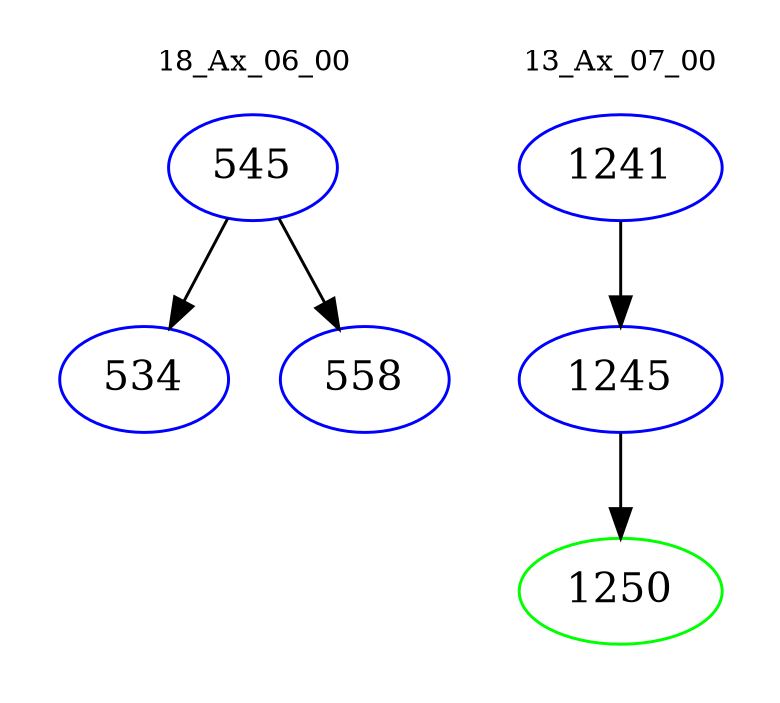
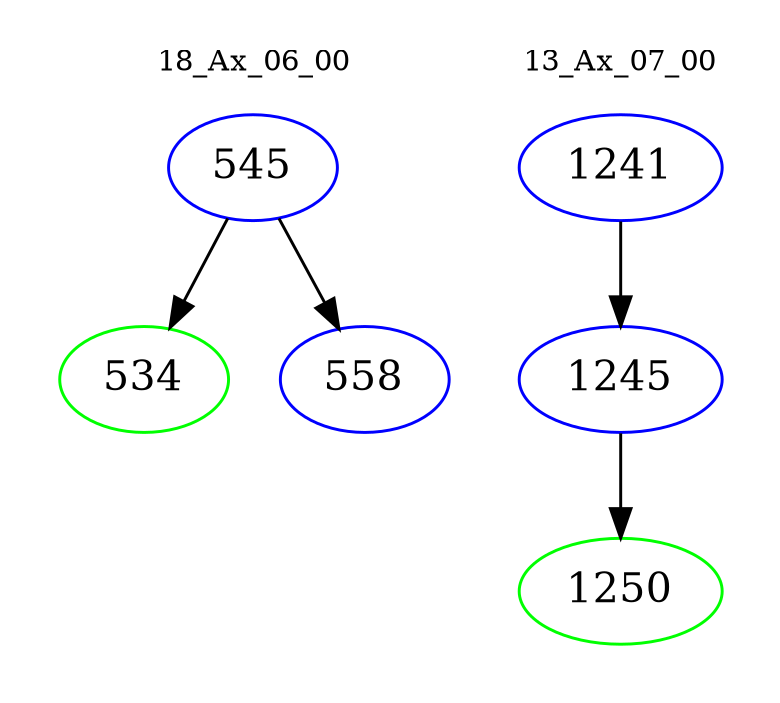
node "534": color blue -> green
